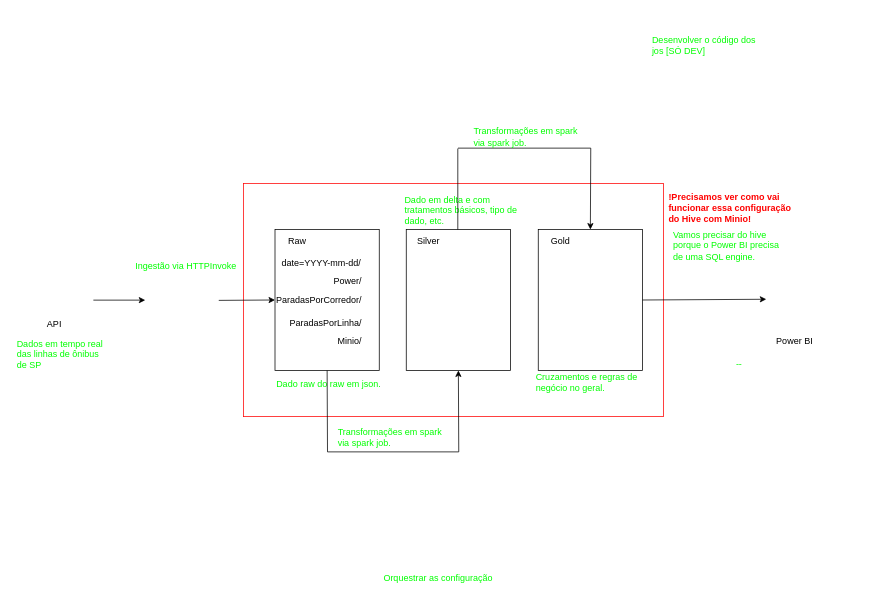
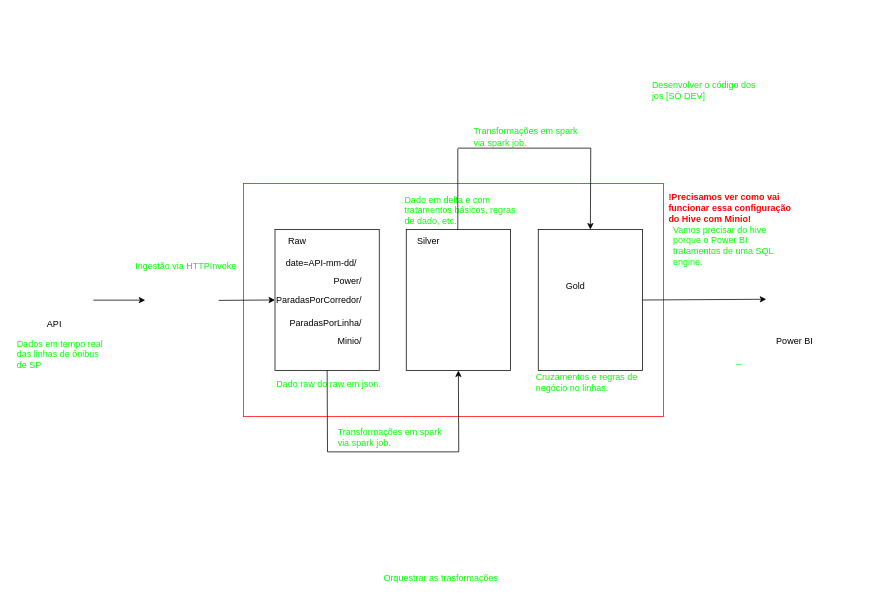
node "Desenvolver o código dos jos [SÓ DEV]": moved (706, 46) -> (706, 91)
node "Dado em delta e com tratamentos básicos, tipo de dado, etc.": label "Dado em delta e com tratamentos básicos, tipo de dado, etc." -> "Dado em delta e com tratamentos básicos, regras de dado, etc."
node "Gold": moved (561, 241) -> (576, 286)
node "Vamos precisar do hive porque o Power BI precisa de uma SQL engine.": label "Vamos precisar do hive porque o Power BI precisa de uma SQL engine." -> "Vamos precisar do hive porque o Power BI tratamentos de uma SQL engine."
node "date=YYYY-mm-dd/": label "date=YYYY-mm-dd/" -> "date=API-mm-dd/"
node "Cruzamentos e regras de negócio no geral.": label "Cruzamentos e regras de negócio no geral." -> "Cruzamentos e regras de negócio no linhas."
node "Orquestrar as configuração": label "Orquestrar as configuração" -> "Orquestrar as trasformações"
